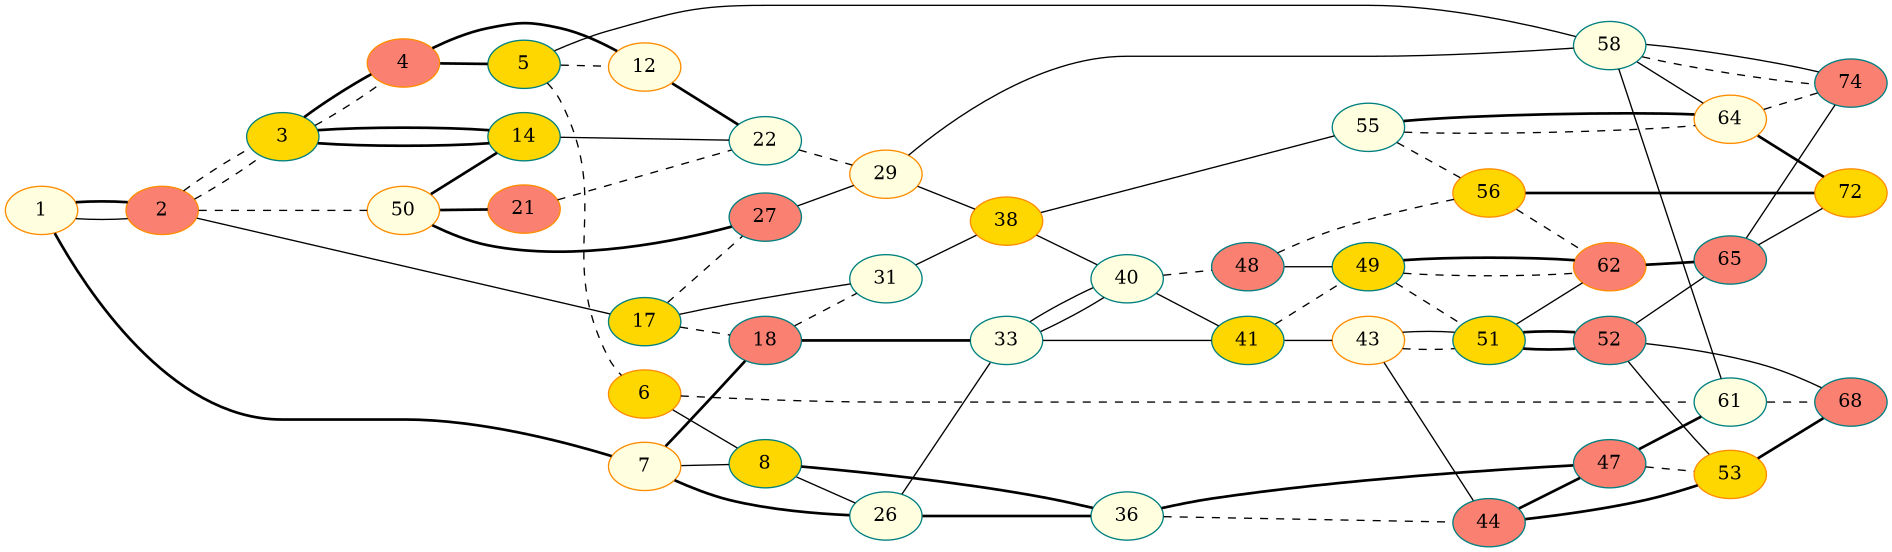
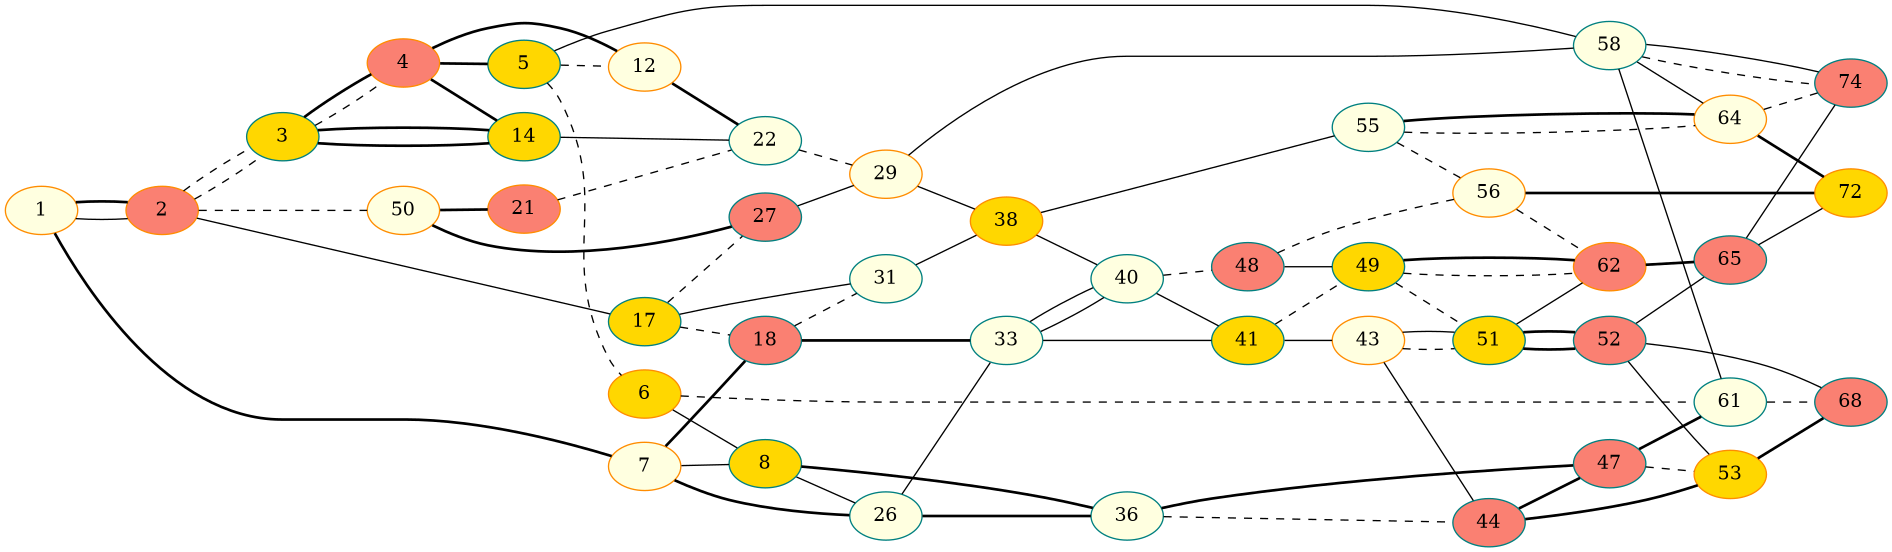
edge "14" -- "50": now "14" -- "4"
node "56": fillcolor gold -> lightyellow
